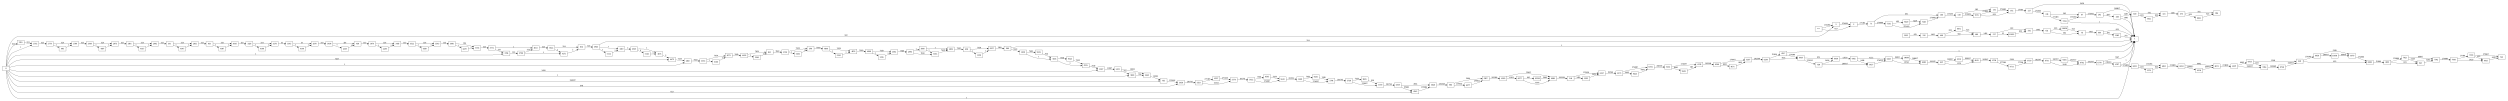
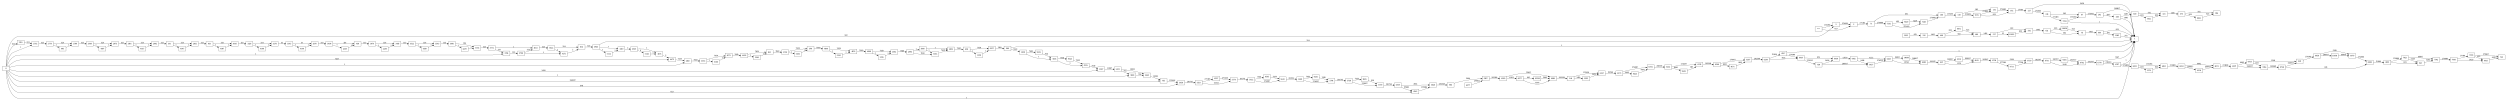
edge "6949" -> "6988": now "9758" -> "6988"
edge "5966" -> "6377": removed, label "279904"
